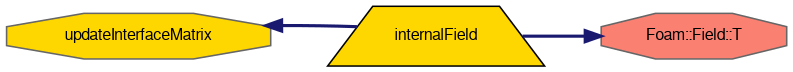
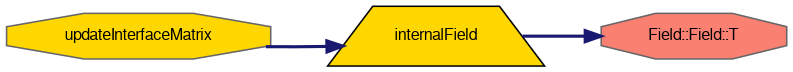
edge "internalField" -> "updateInterfaceMatrix": reversed
node "Foam::Field::T": label "Foam::Field::T" -> "Field::Field::T"
